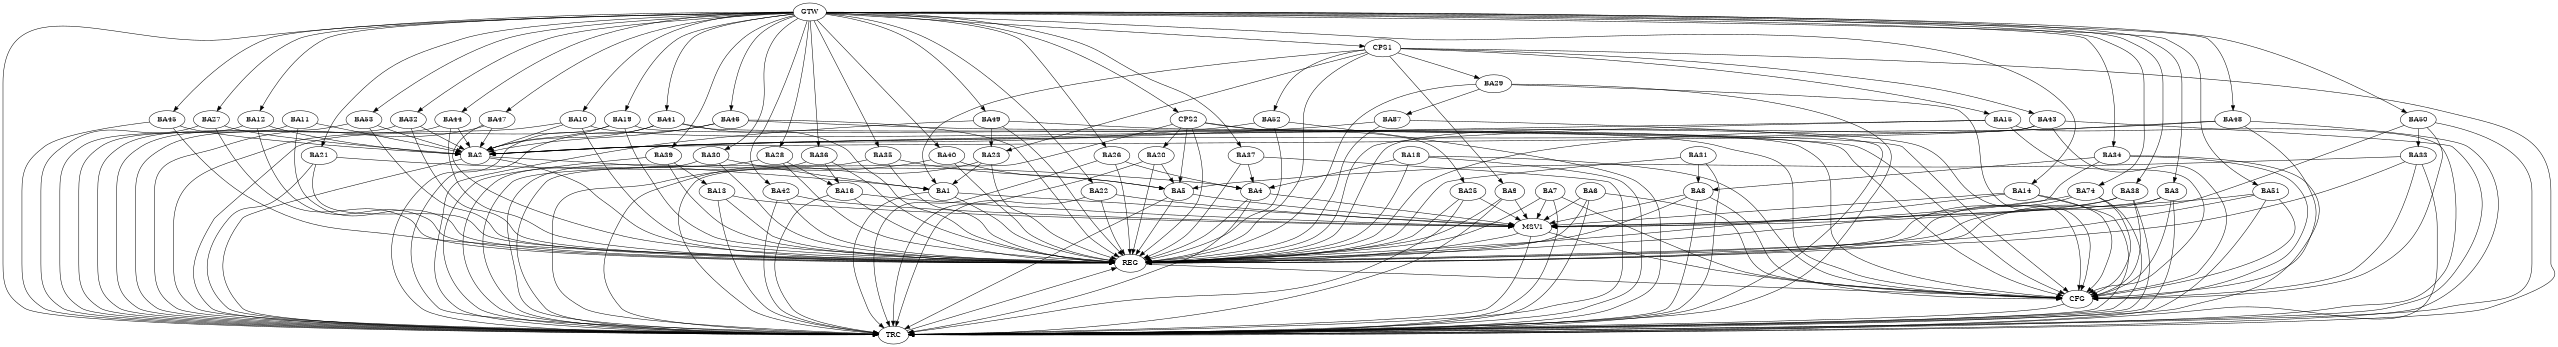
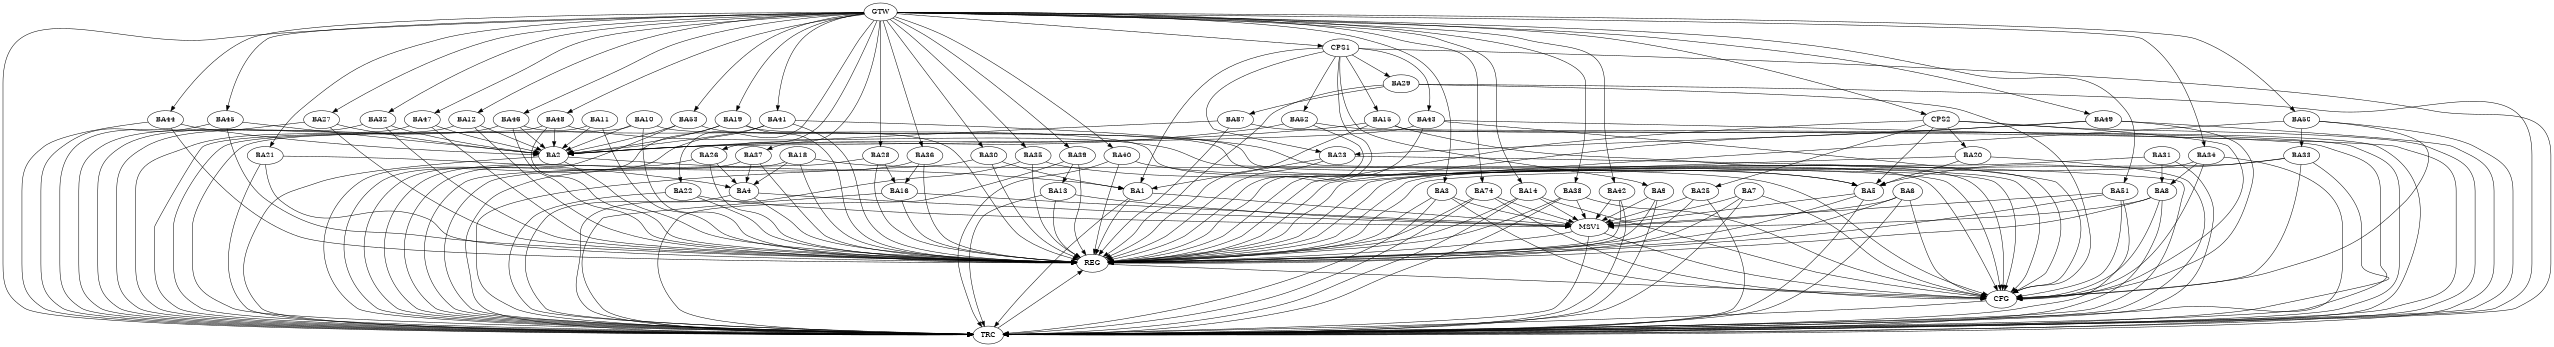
edge "GTW" -> "BA10": removed
